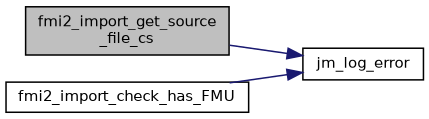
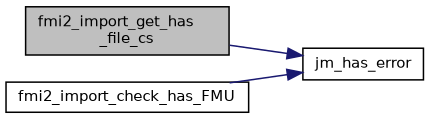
node "fmi2_import_get_source _file_cs": label "fmi2_import_get_source _file_cs" -> "fmi2_import_get_has _file_cs"
node "jm_log_error": label "jm_log_error" -> "jm_has_error"
